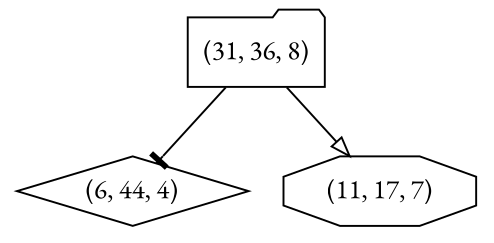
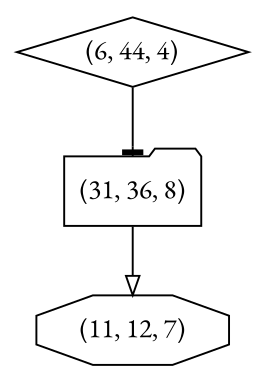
edge "(31, 36, 8)" -> "(6, 44, 4)": reversed
node "(11, 17, 7)": label "(11, 17, 7)" -> "(11, 12, 7)"
